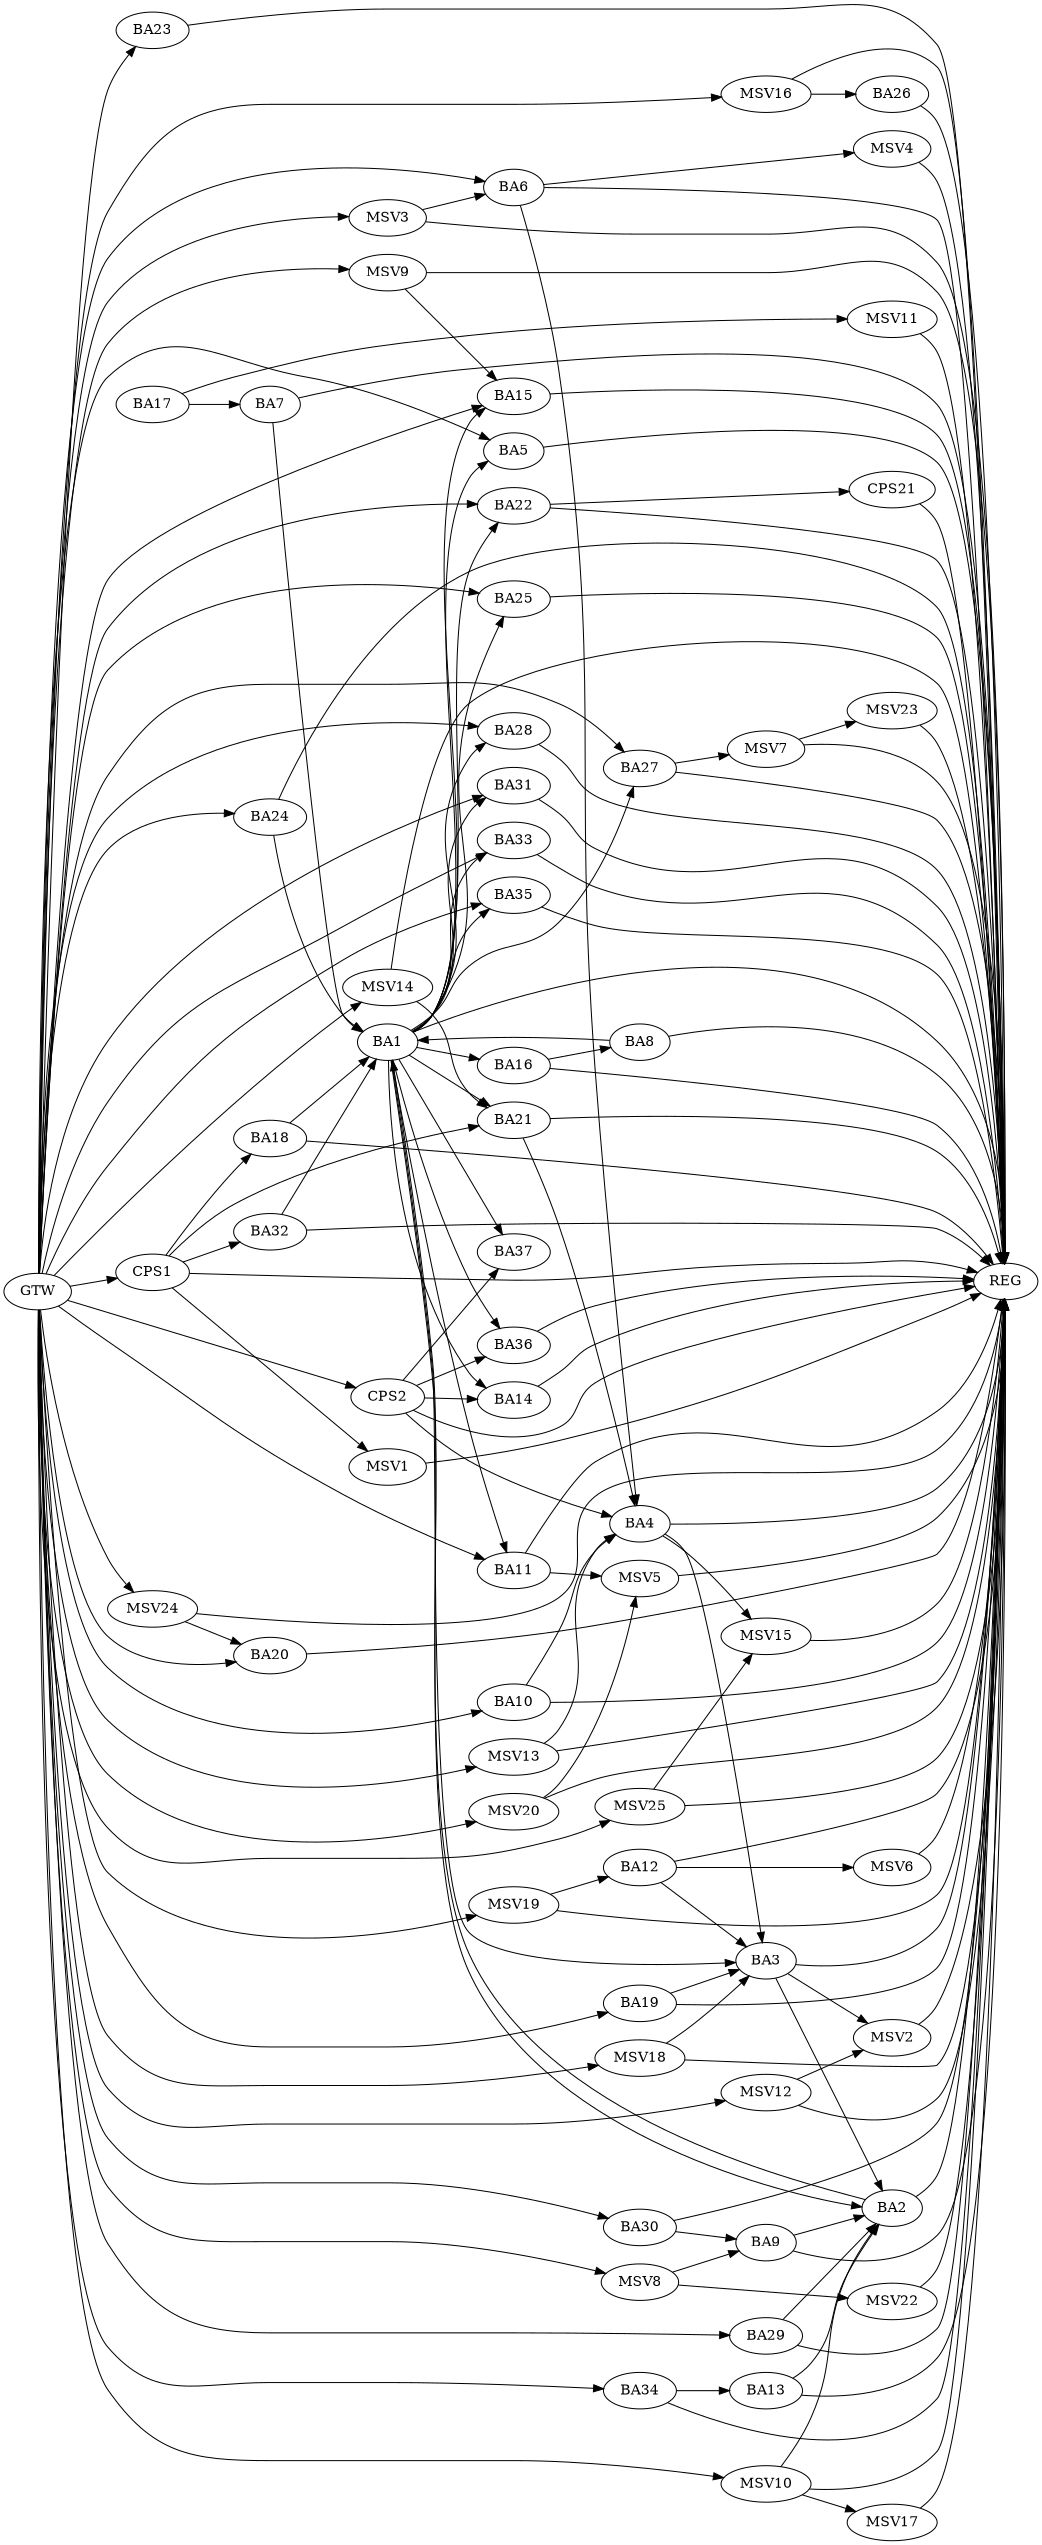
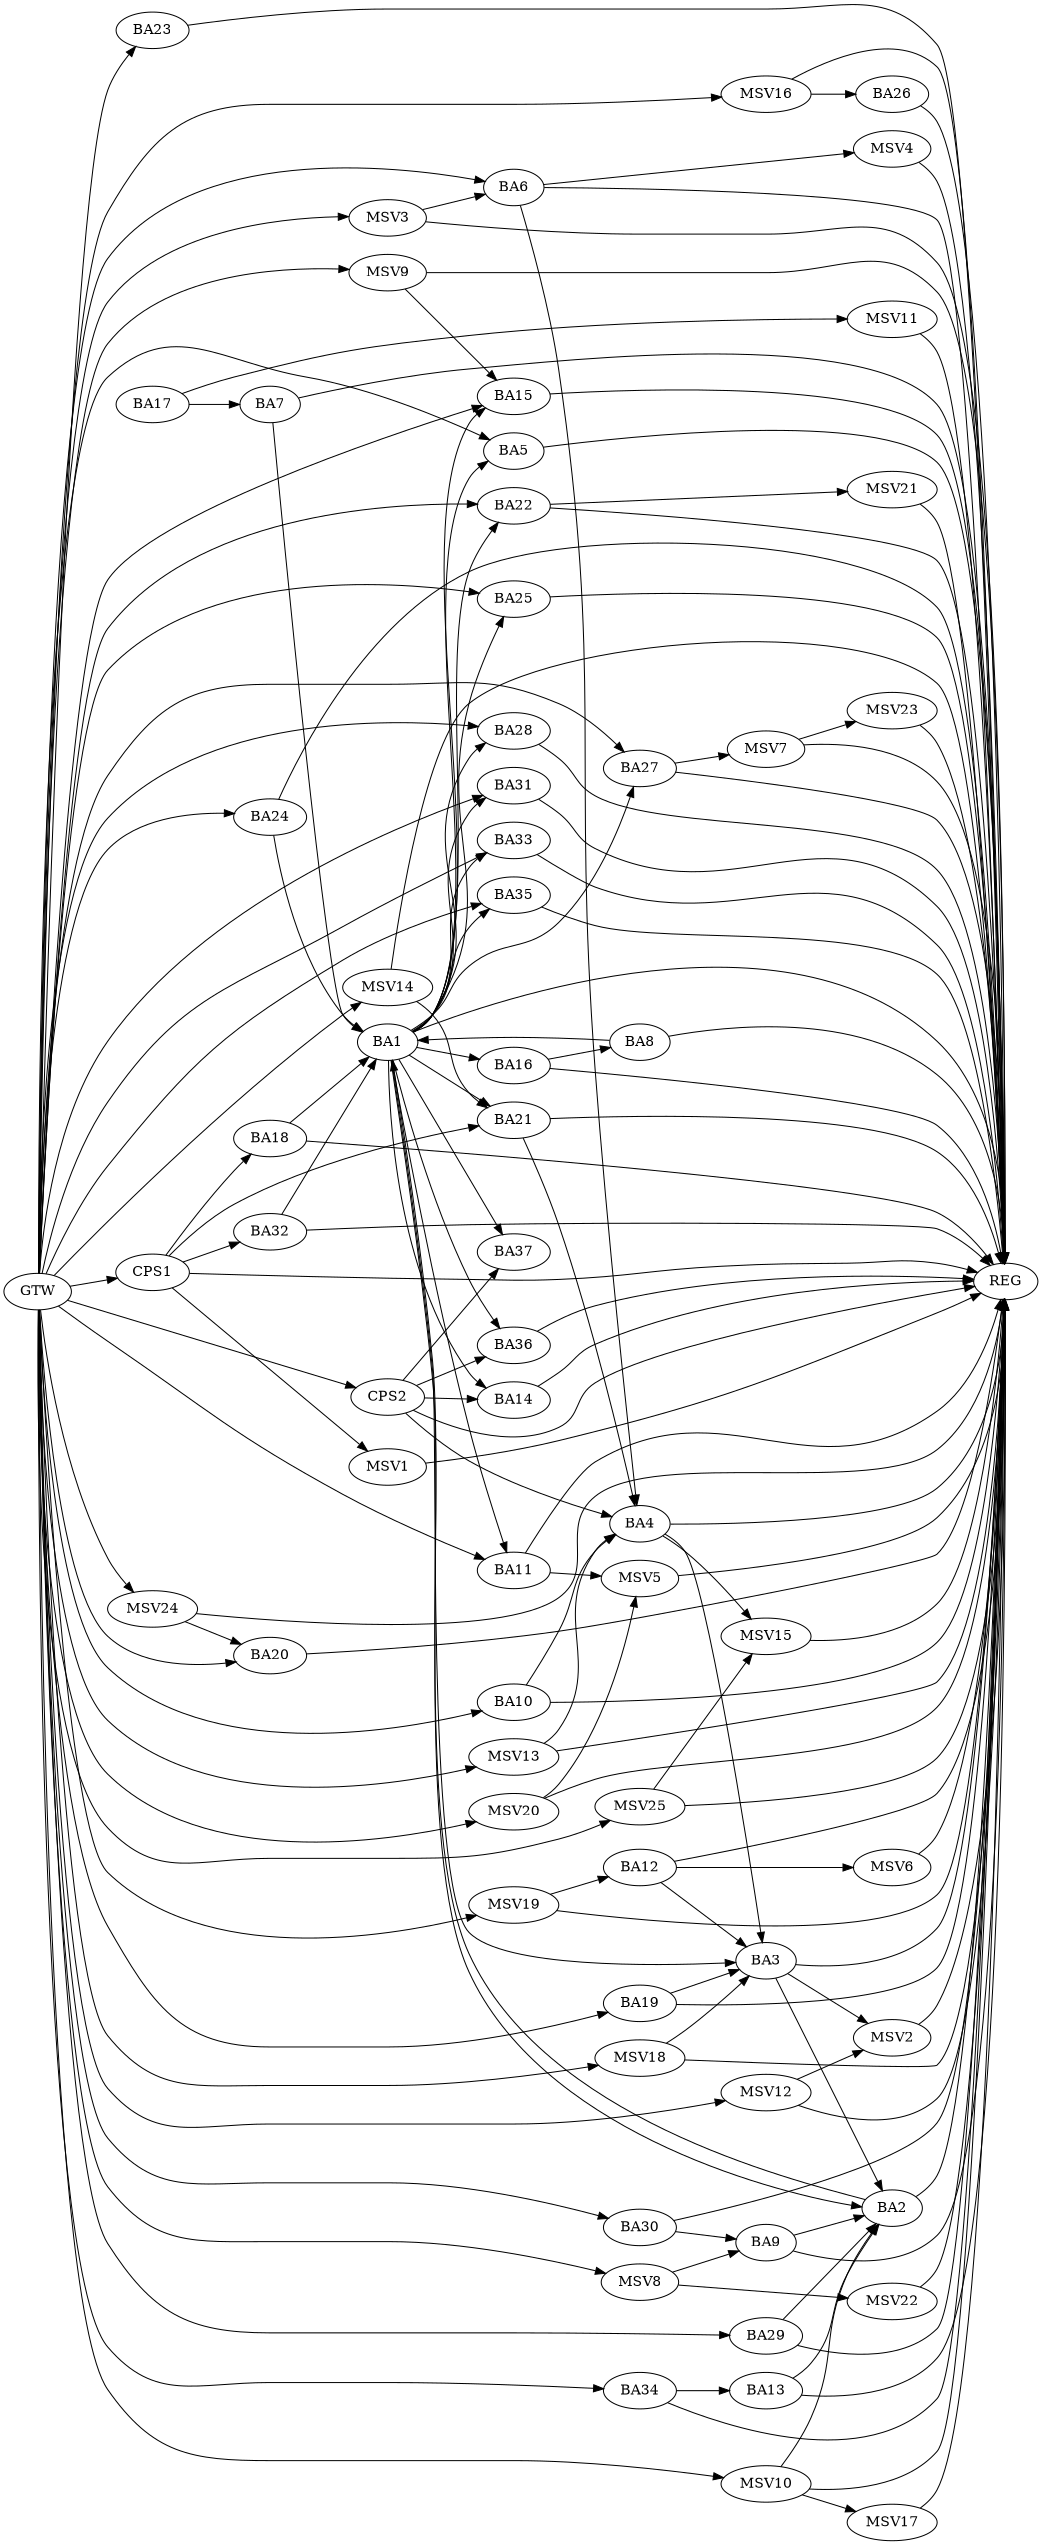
node "CPS21": label "CPS21" -> "MSV21"
